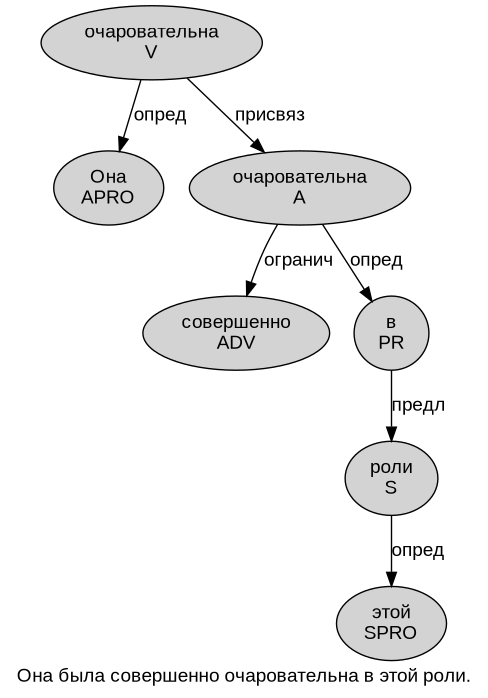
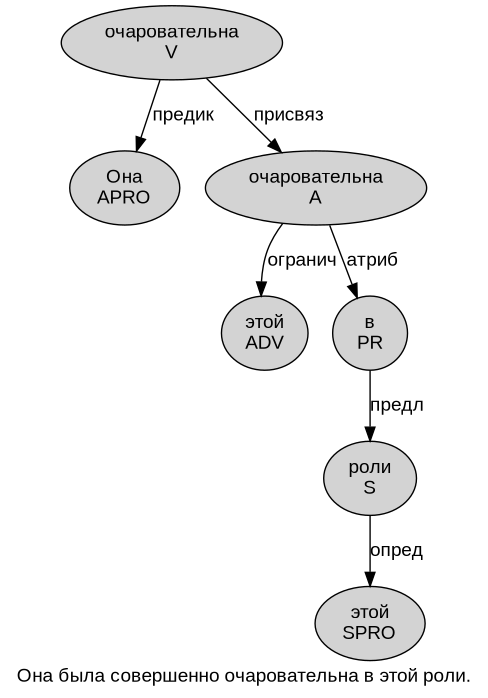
edge "очаровательна V" -> "Она APRO": label "опред" -> "предик"
edge "очаровательна A" -> "в PR": label "опред" -> "атриб"
node "совершенно ADV": label "совершенно ADV" -> "этой ADV"
